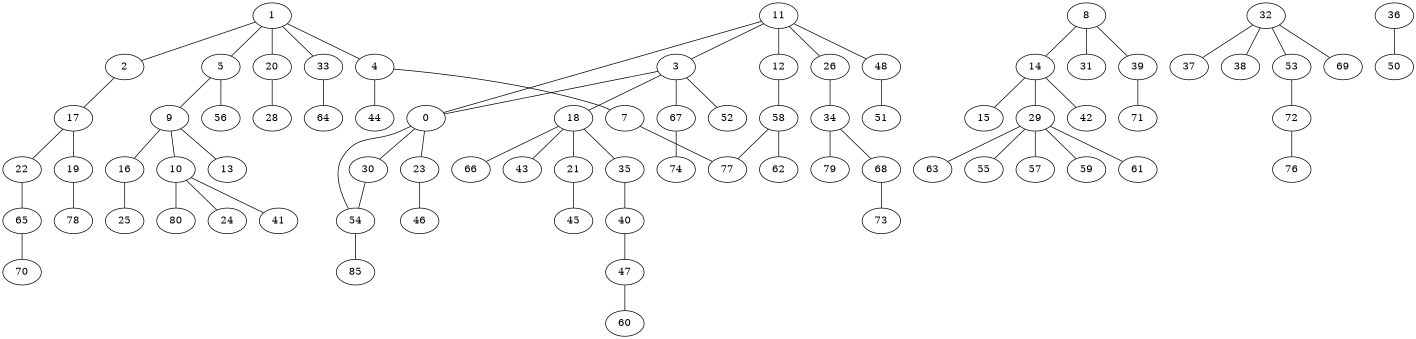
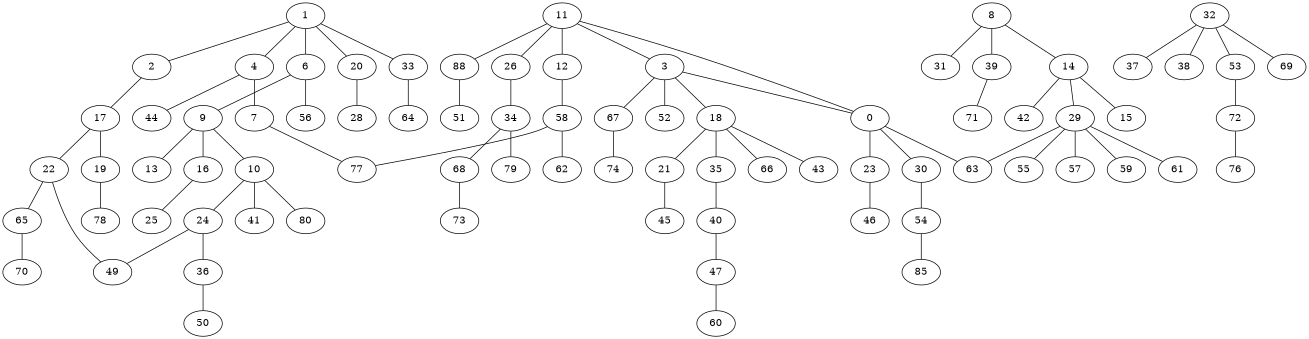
node "5": label "5" -> "6"
node "48": label "48" -> "88"
edge "0" -- "54": now "0" -- "63"
edge "24" -- "36": added
node "49": added
